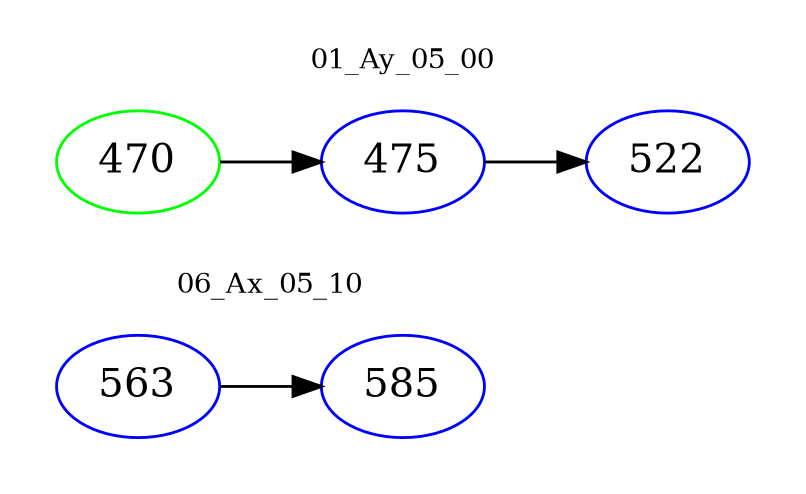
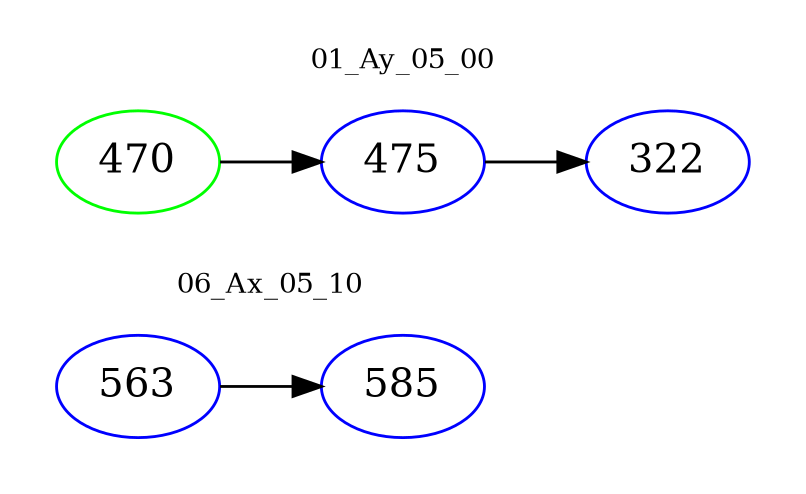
node "522": label "522" -> "322"
